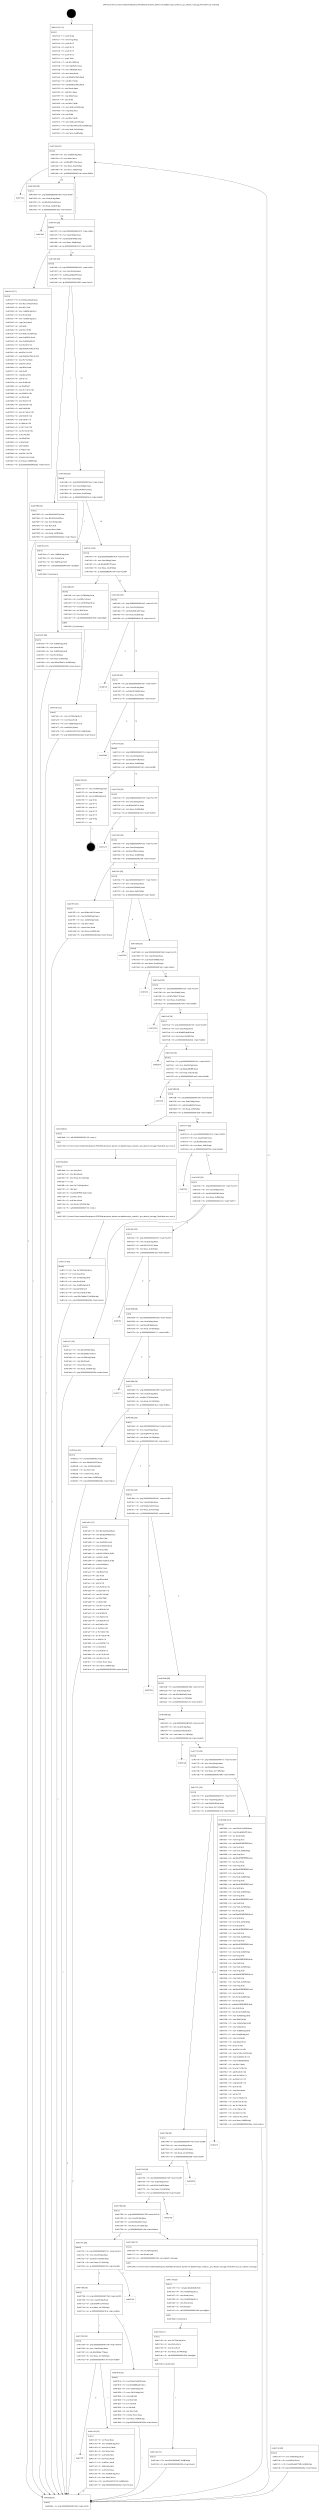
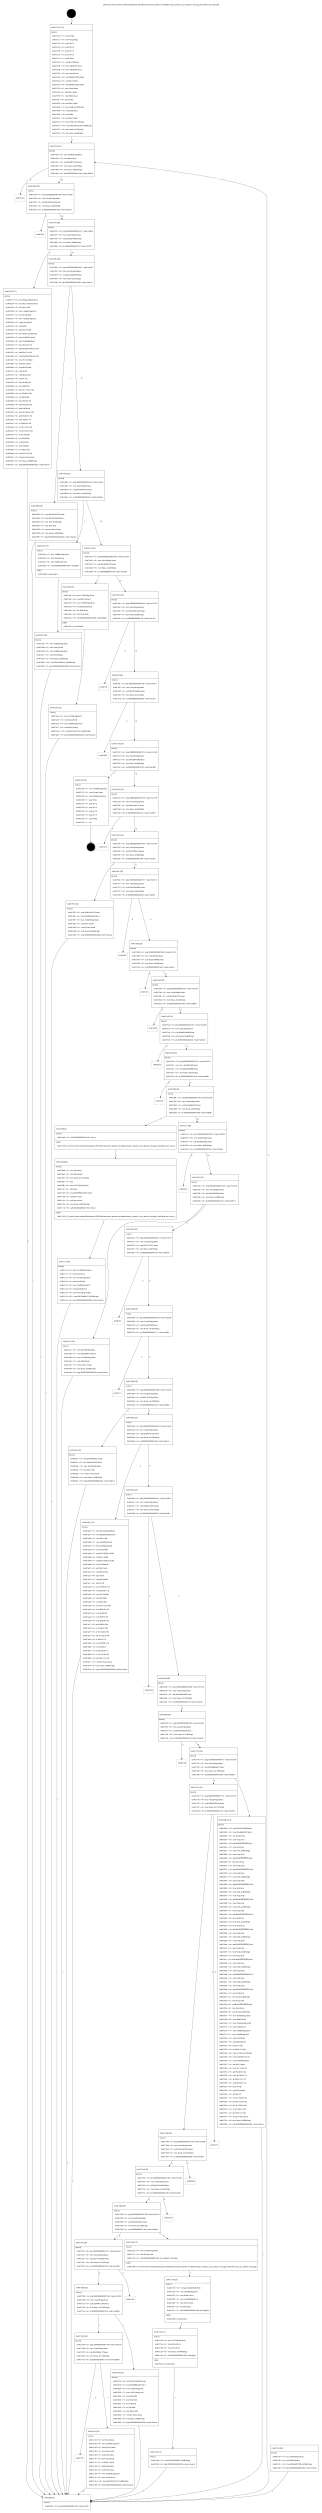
edge "0x401470 [28]" -> "0x401434 [32]": now "0x4013c0 [116]" -> "0x401434 [32]"
